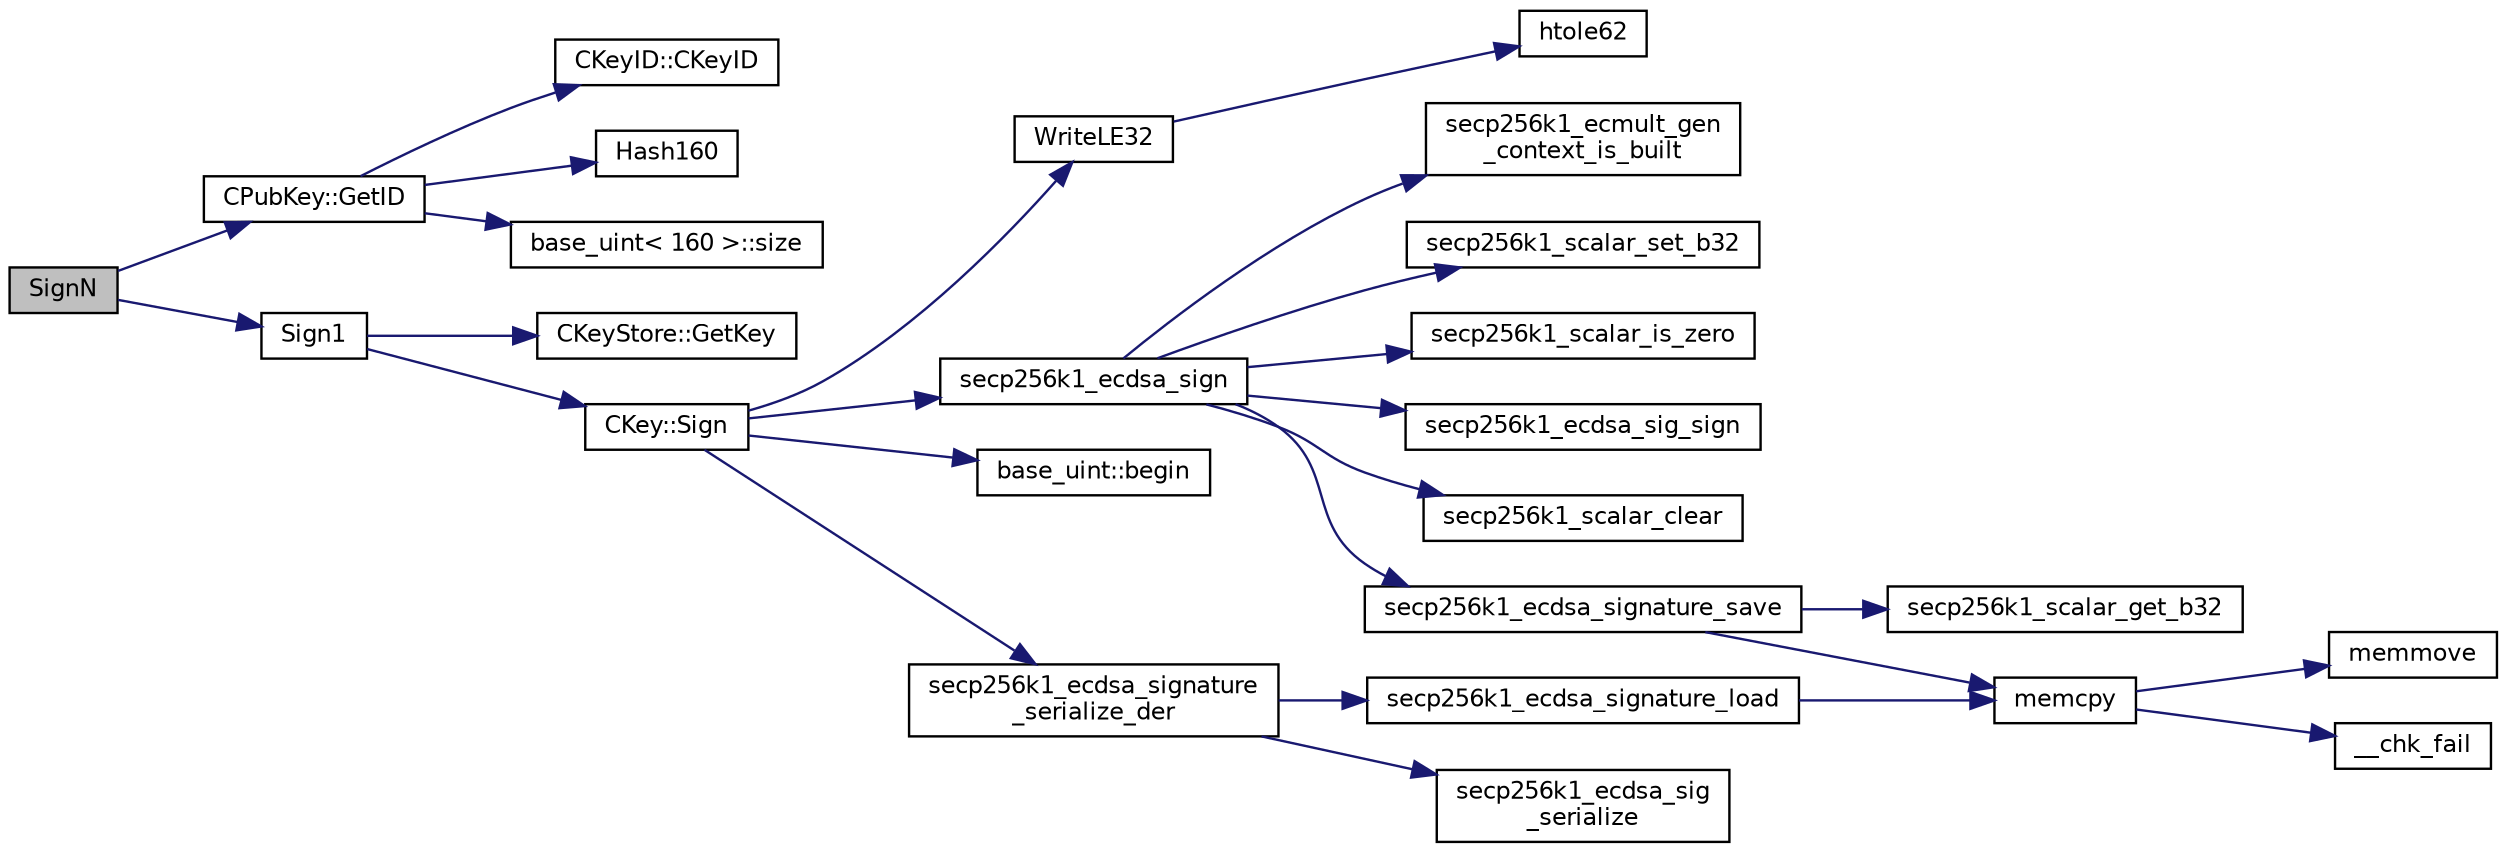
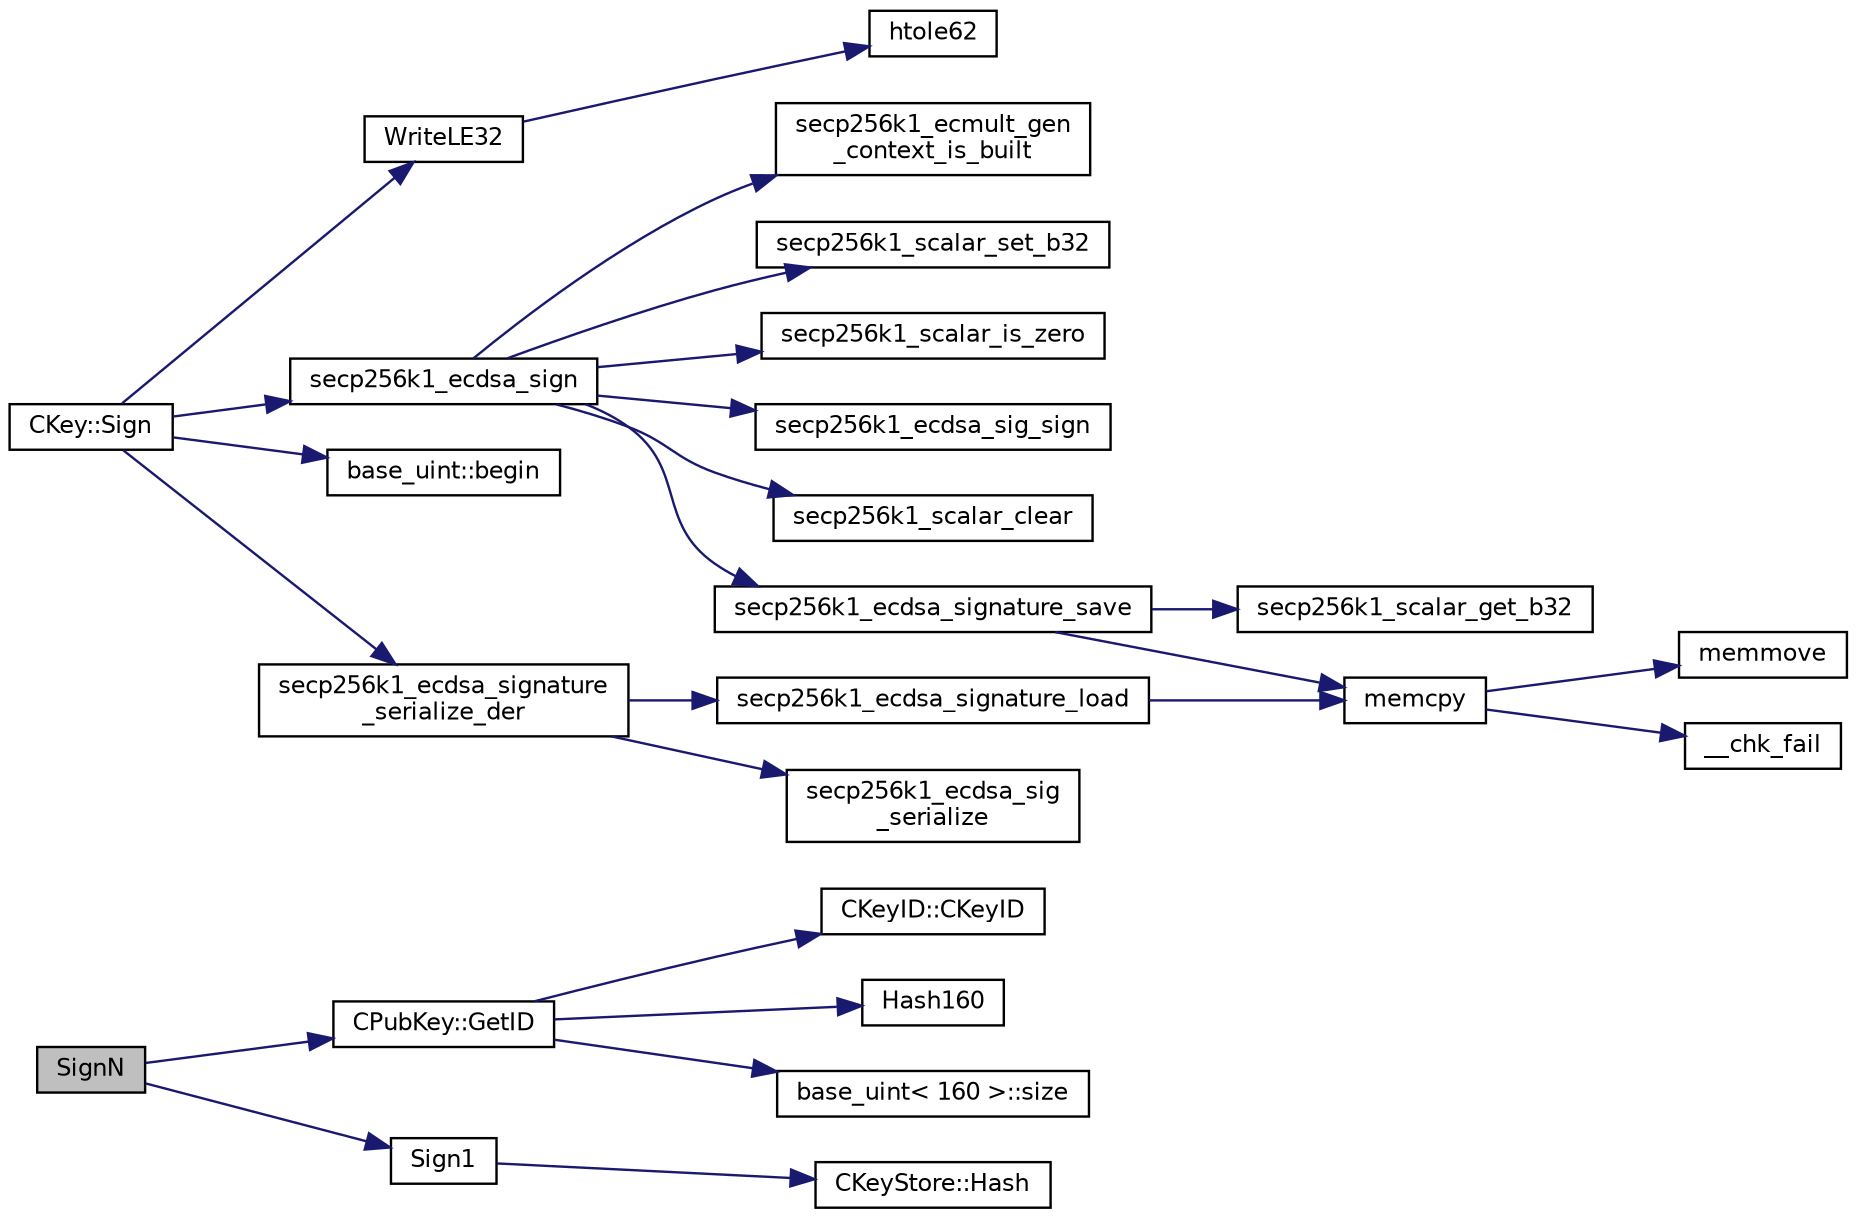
node "CKeyStore::GetKey": label "CKeyStore::GetKey" -> "CKeyStore::Hash"
edge "Sign1" -> "CKey::Sign": removed
